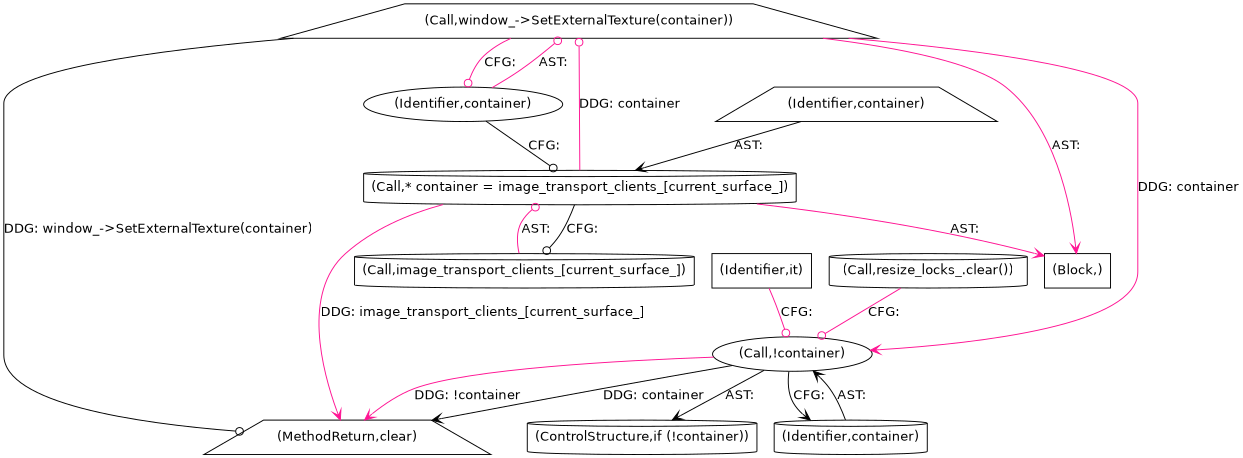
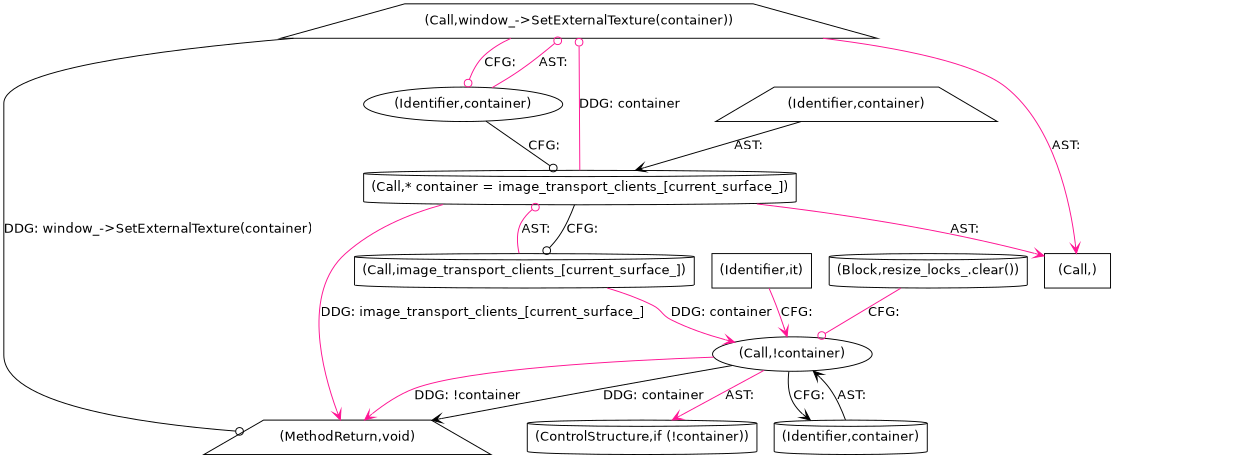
edge "(Call,window_->SetExternalTexture(container))" -> "(Call,!container)": now "(Call,image_transport_clients_[current_surface_])" -> "(Call,!container)"
node "(Call,resize_locks_.clear())": label "(Call,resize_locks_.clear())" -> "(Block,resize_locks_.clear())"
node "(Block,)": label "(Block,)" -> "(Call,)"
edge "(Identifier,it)" -> "(Call,!container)": arrowhead odot -> vee
edge "(Call,!container)" -> "(ControlStructure,if (!container))": color black -> deeppink
node "(MethodReturn,clear)": label "(MethodReturn,clear)" -> "(MethodReturn,void)"
